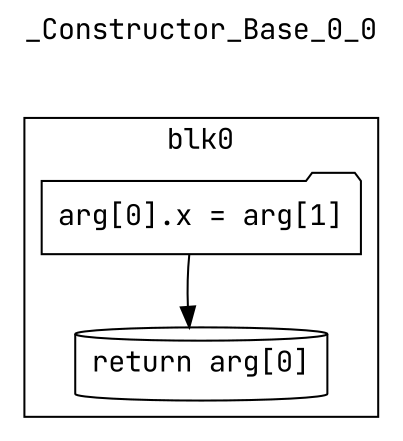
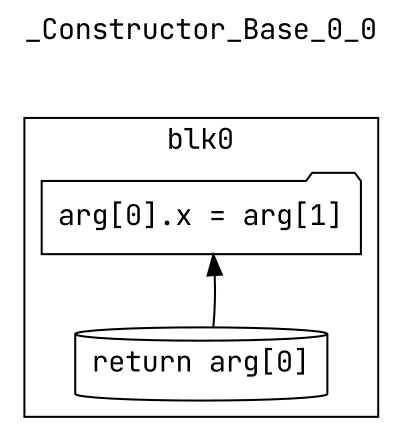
edge "arg[0].x = arg[1]" -> "return arg[0]": reversed
